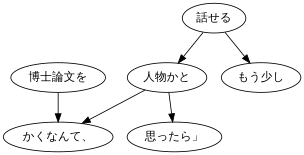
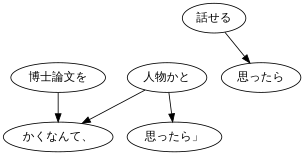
edge "話せる" -> "人物かと": removed
node "もう少し": label "もう少し" -> "思ったら"
